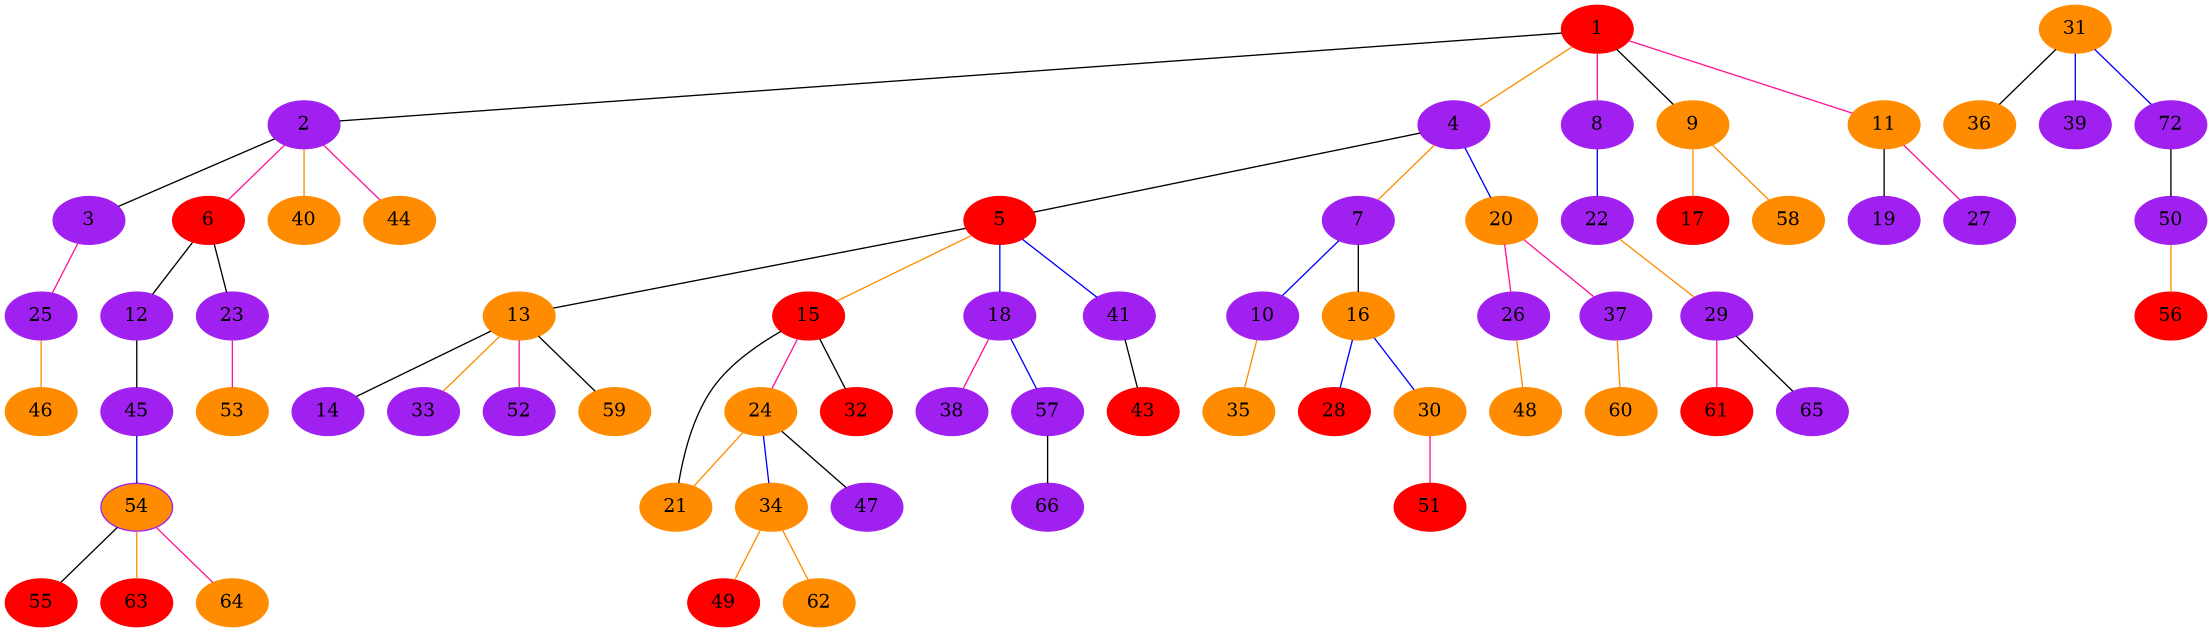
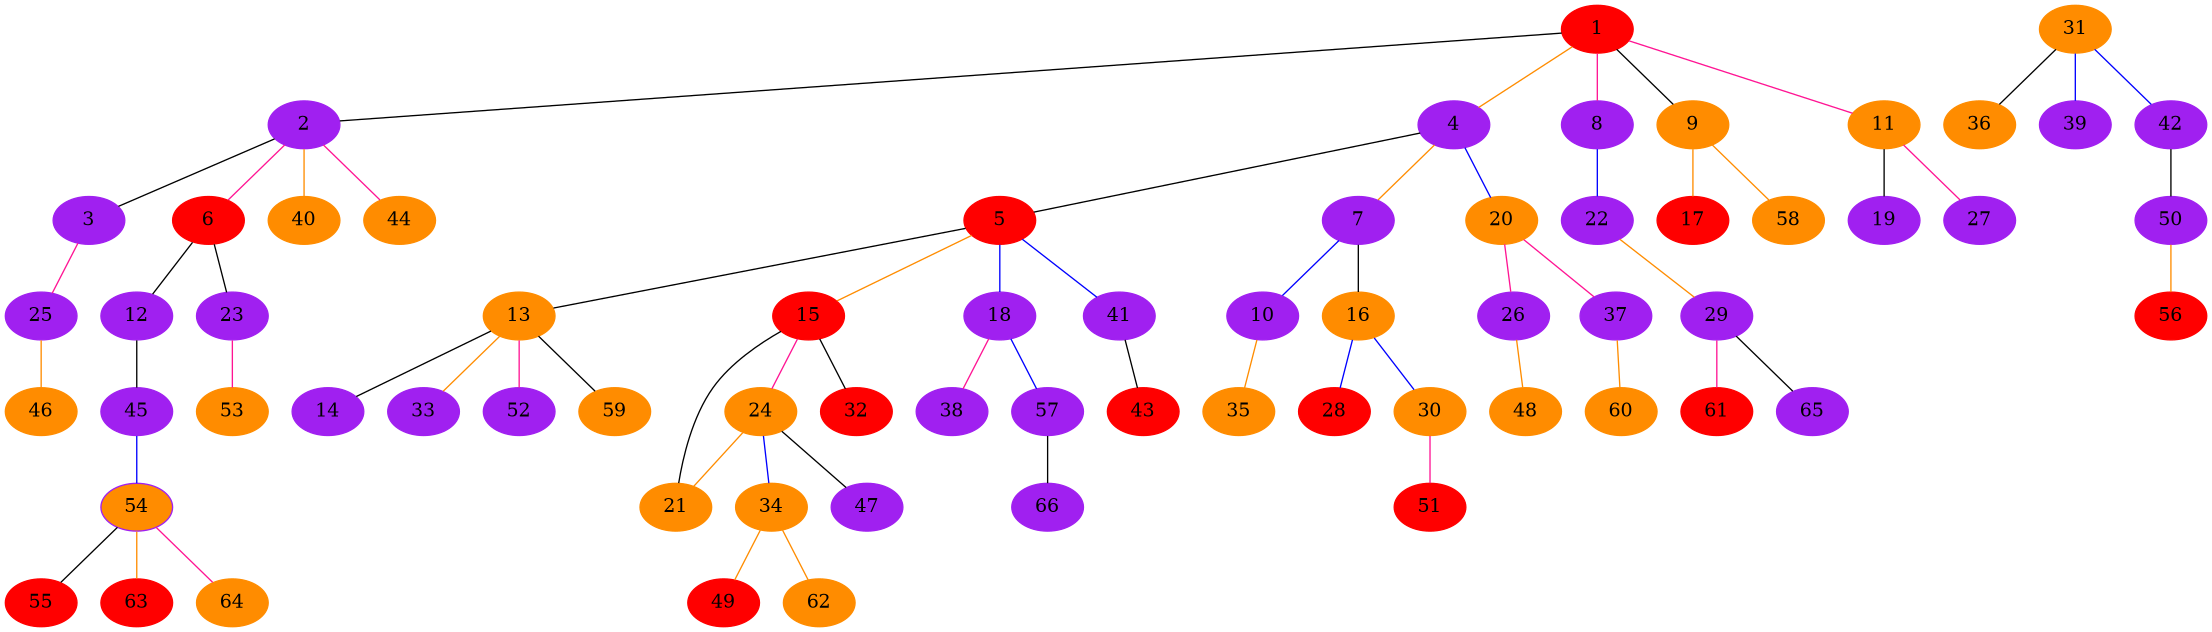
node "72": label "72" -> "42"
